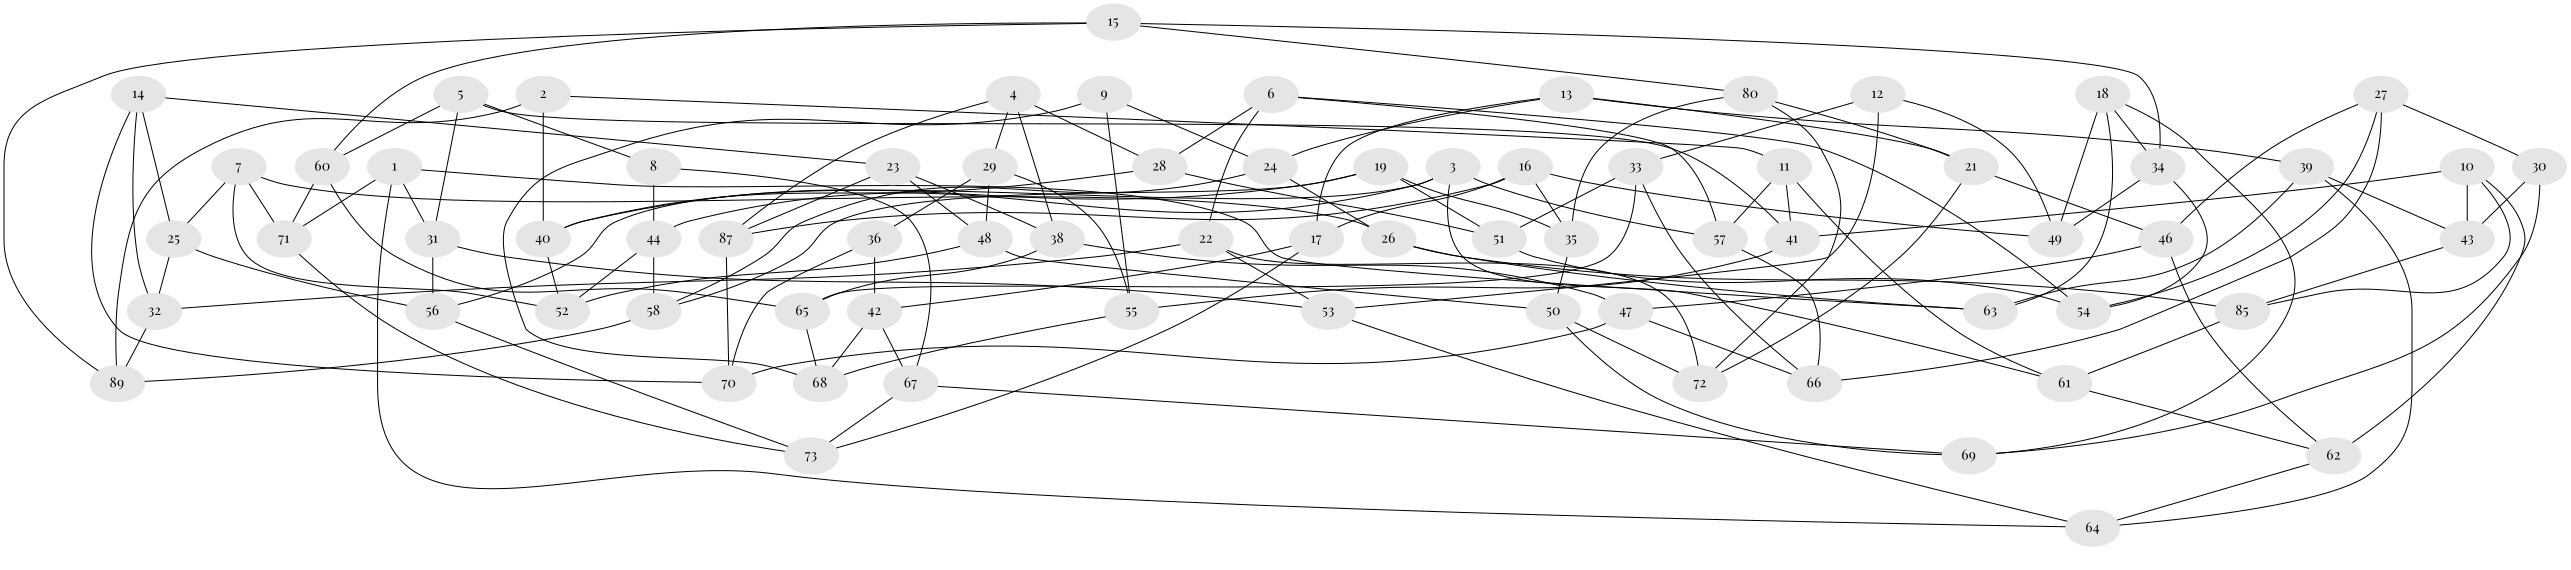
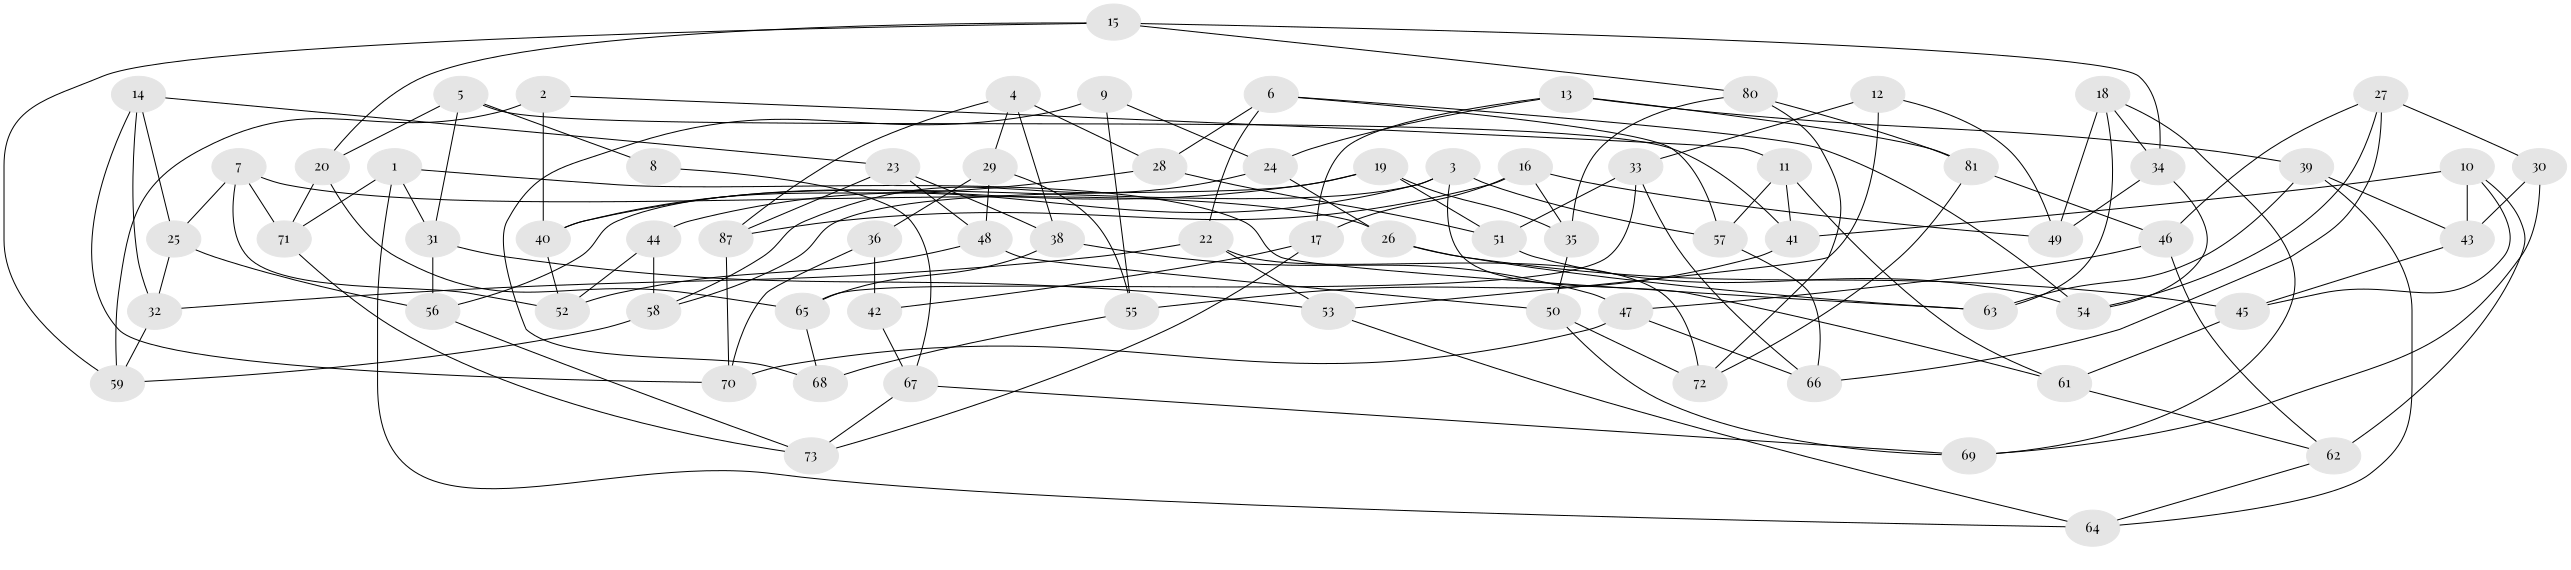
node "60": label "60" -> "20"
node "21": label "21" -> "81"
edge "8" -- "44": removed
node "85": label "85" -> "45"
edge "42" -- "68": removed
node "89": label "89" -> "59"
